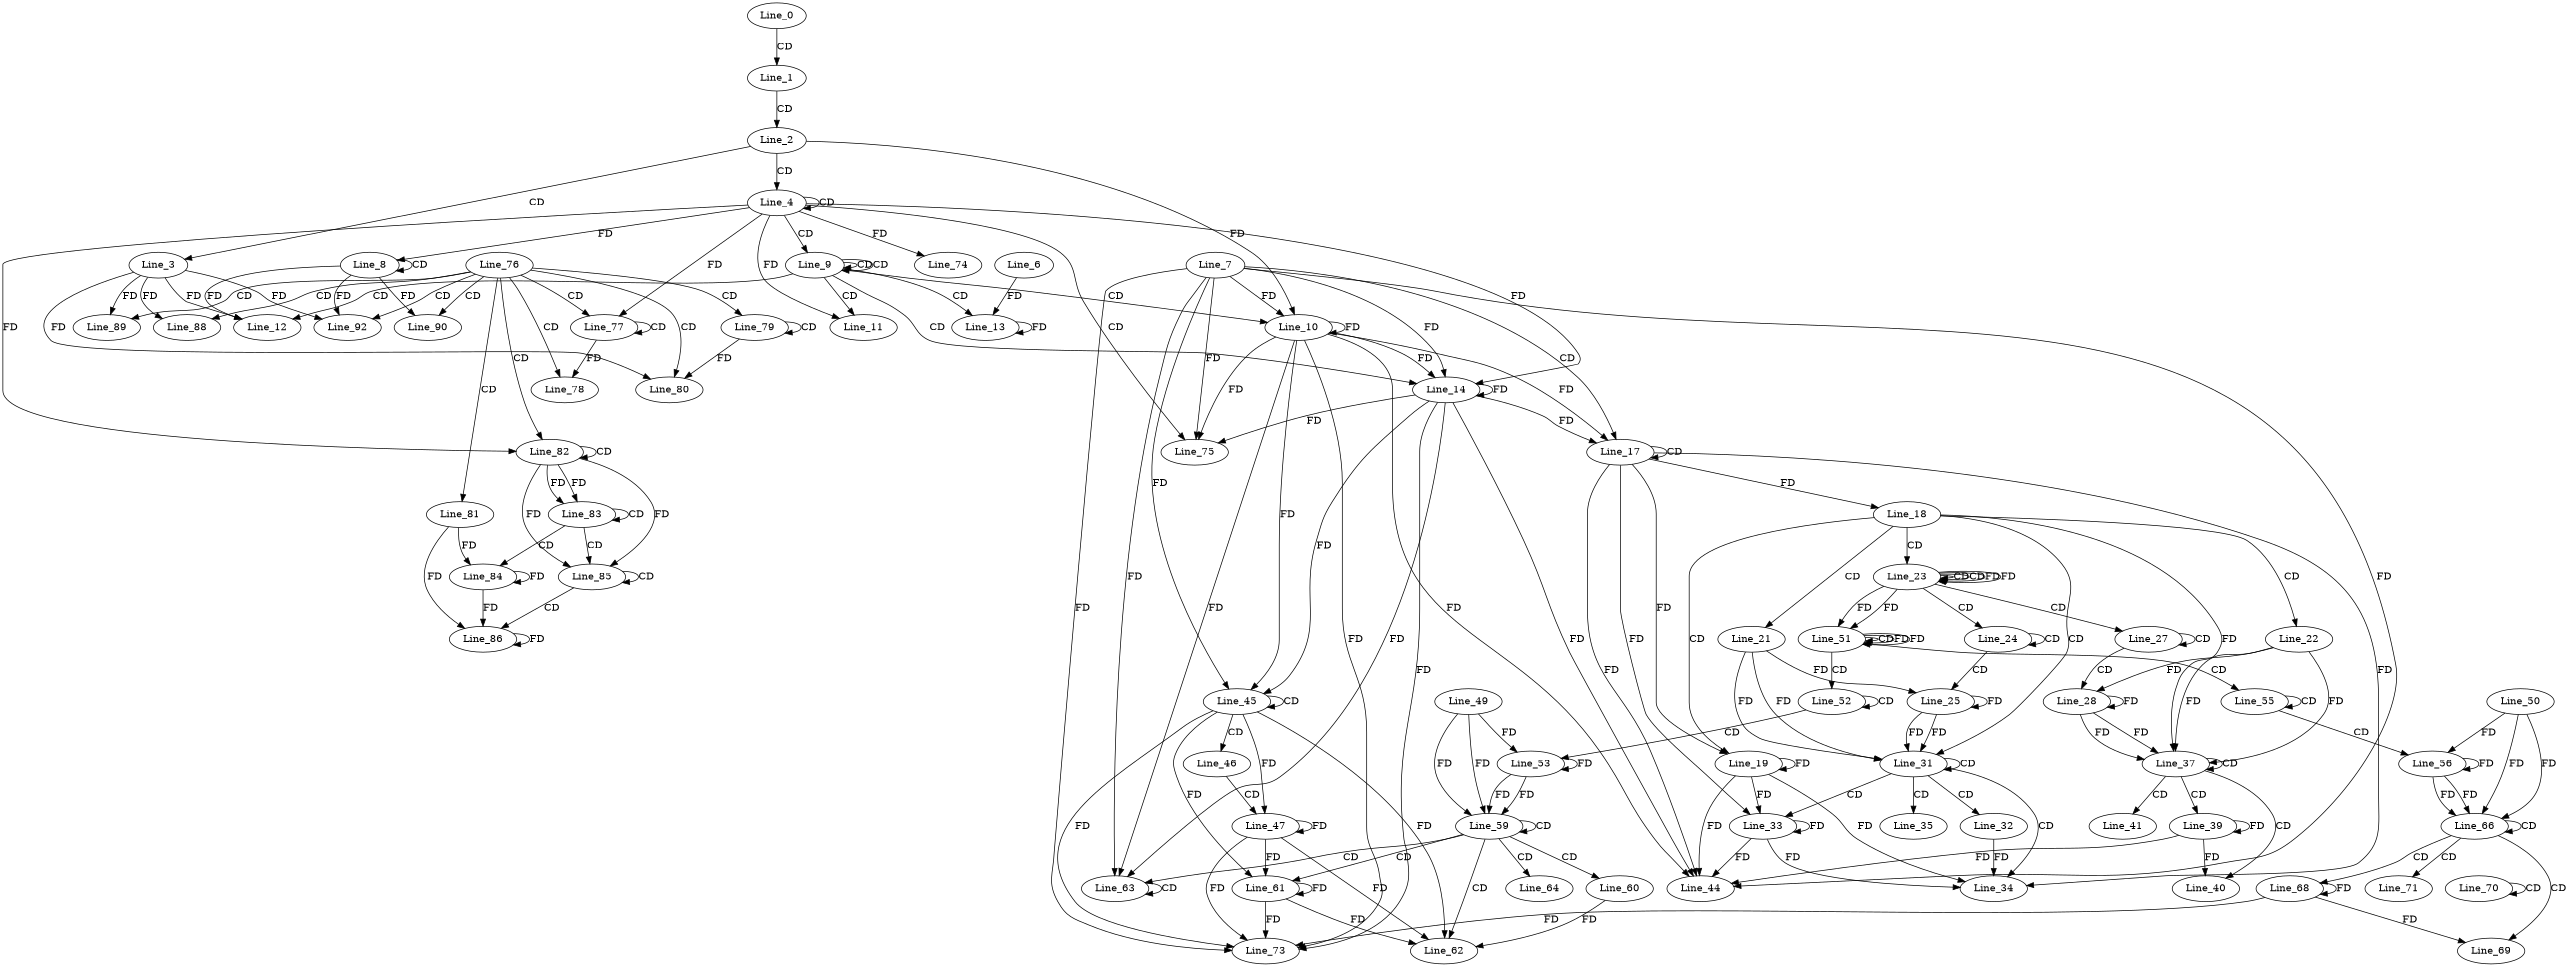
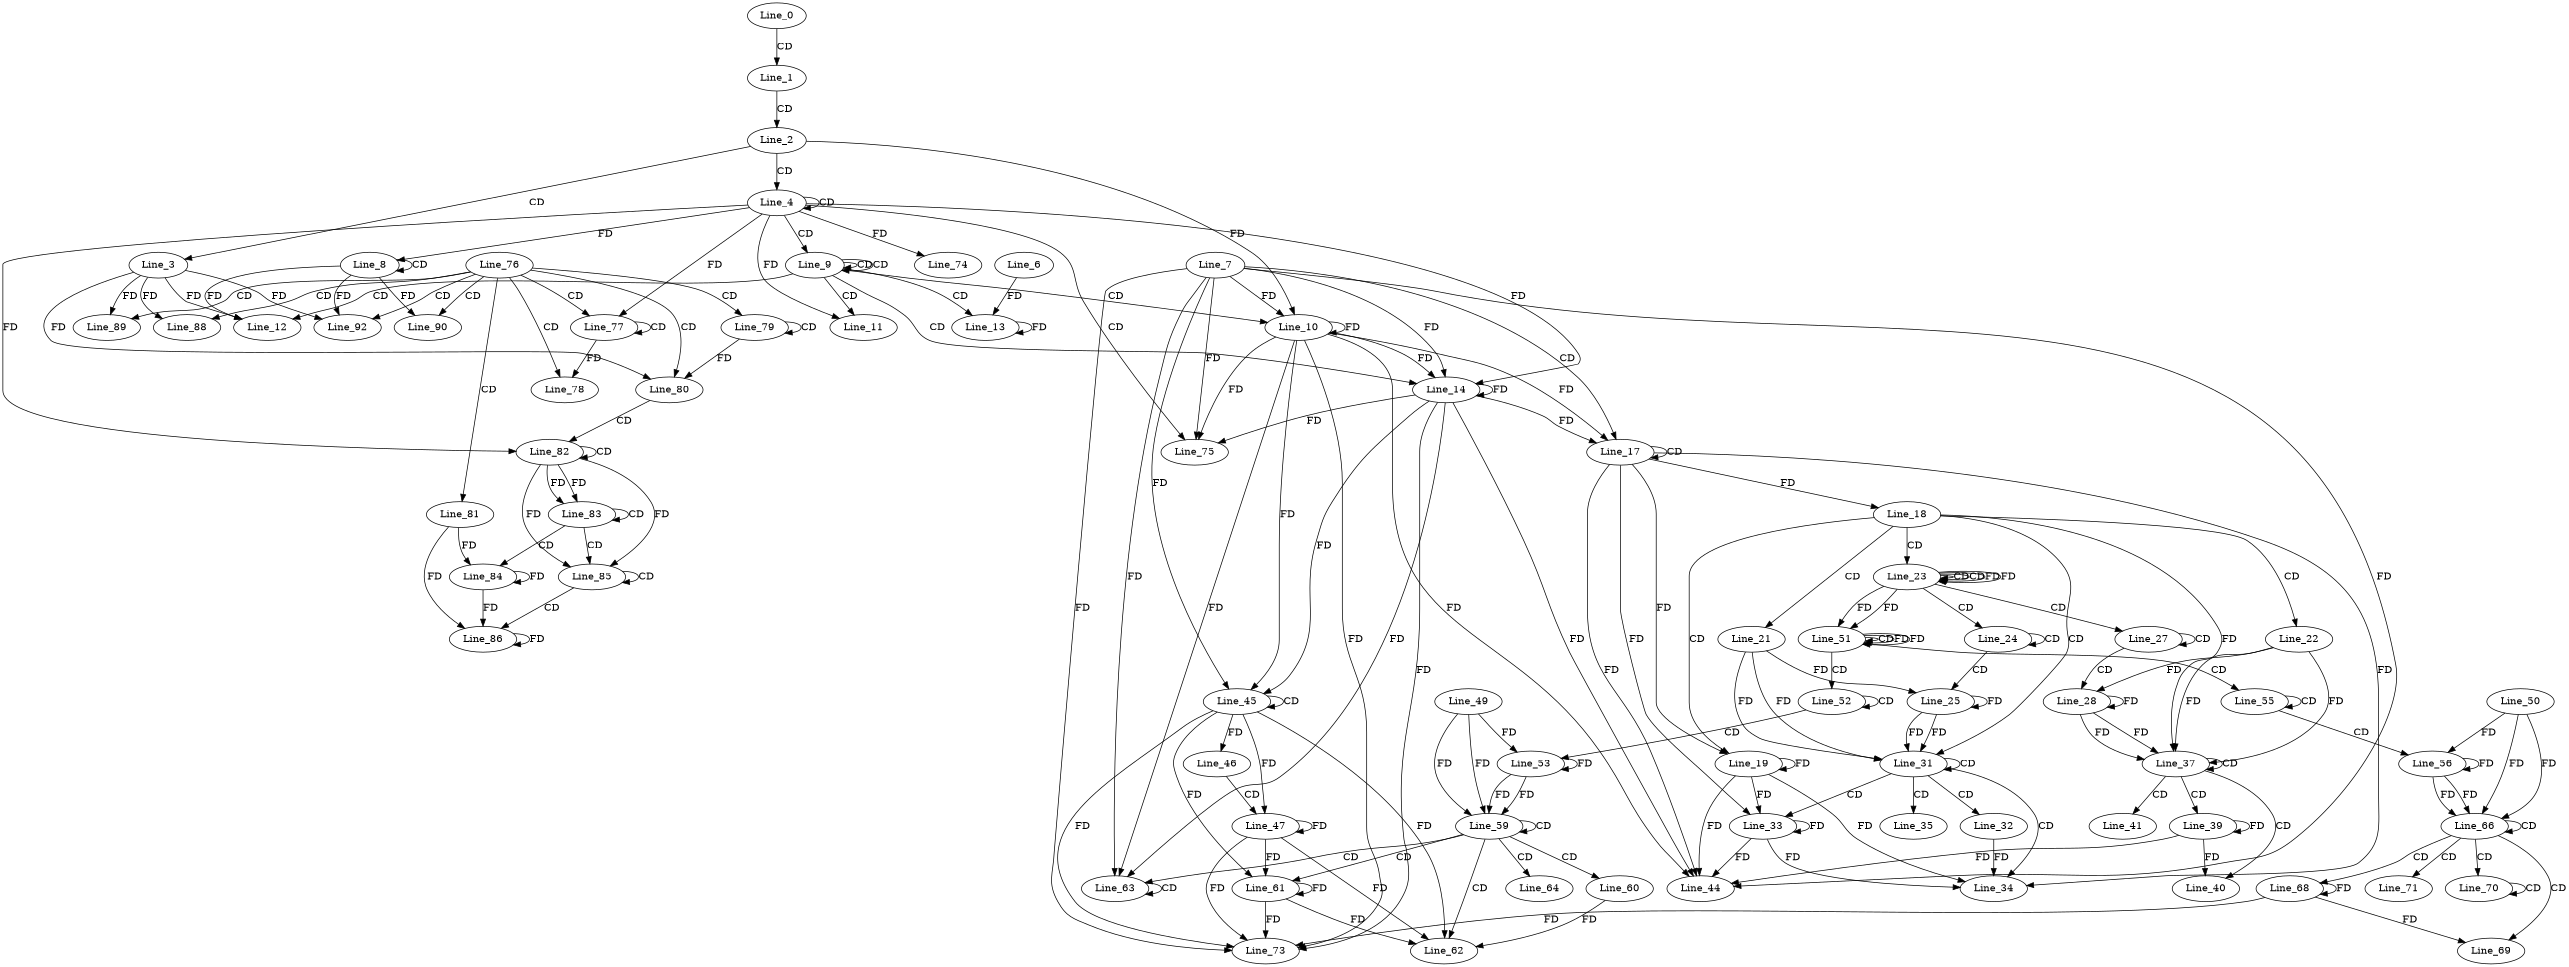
edge "Line_76" -> "Line_82": now "Line_80" -> "Line_82"
edge "Line_45" -> "Line_46": label "CD" -> "FD"
edge "Line_66" -> "Line_70": added, label "CD"
